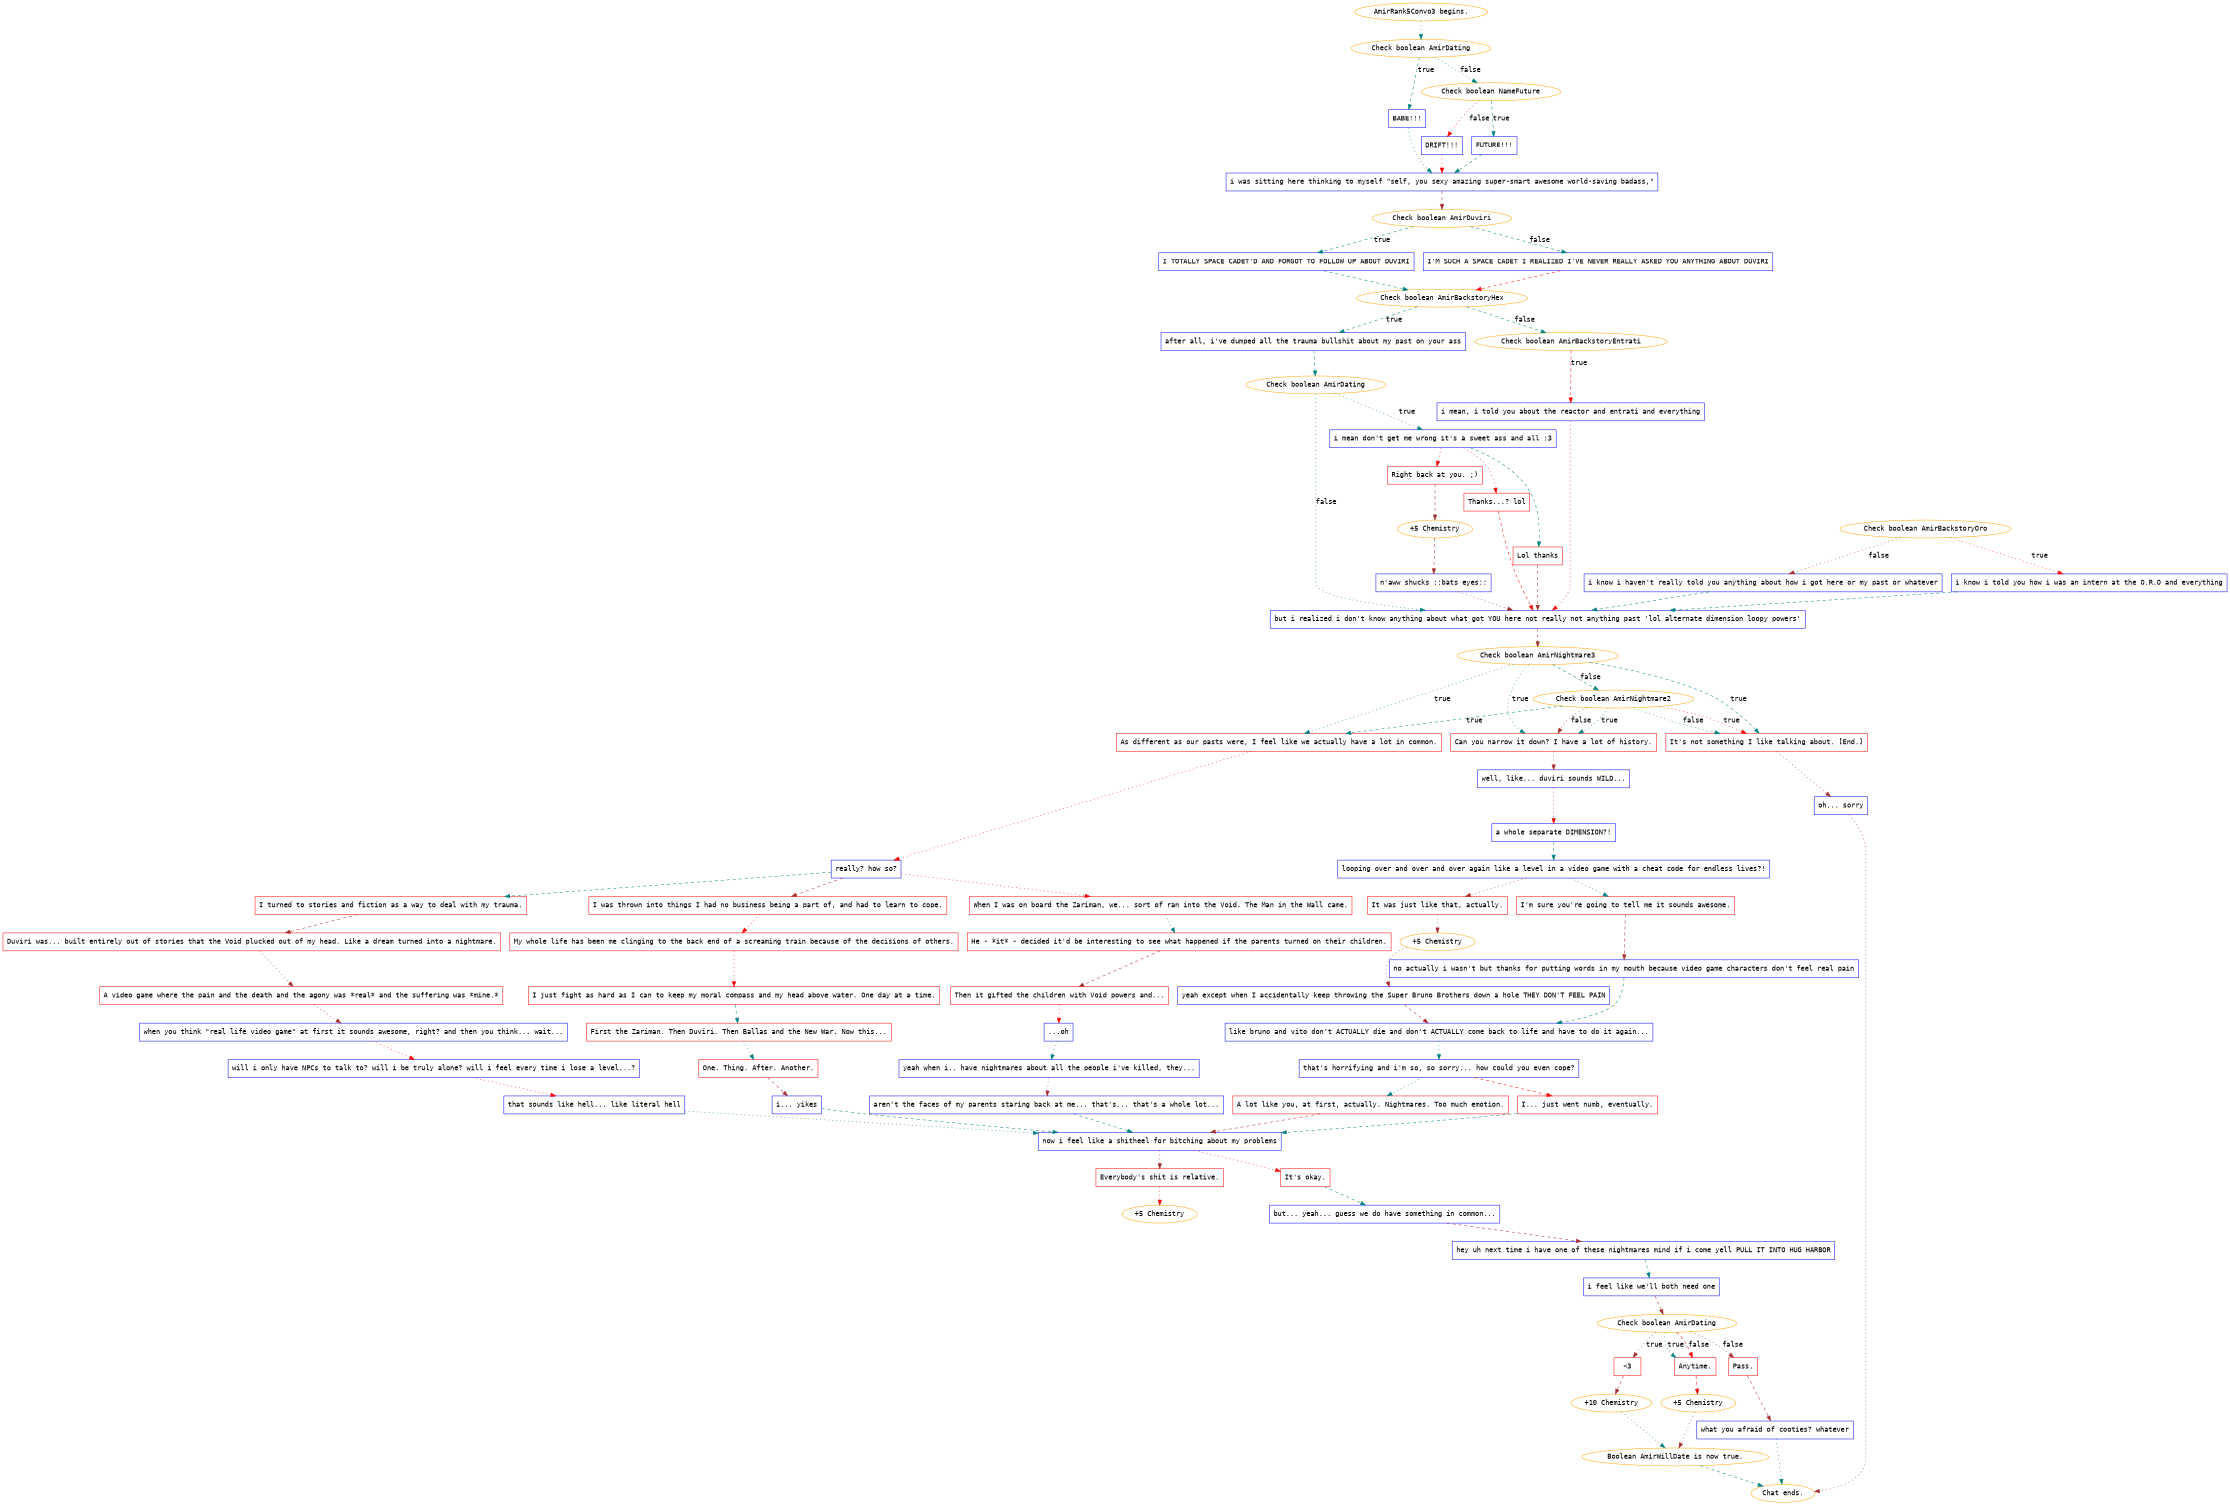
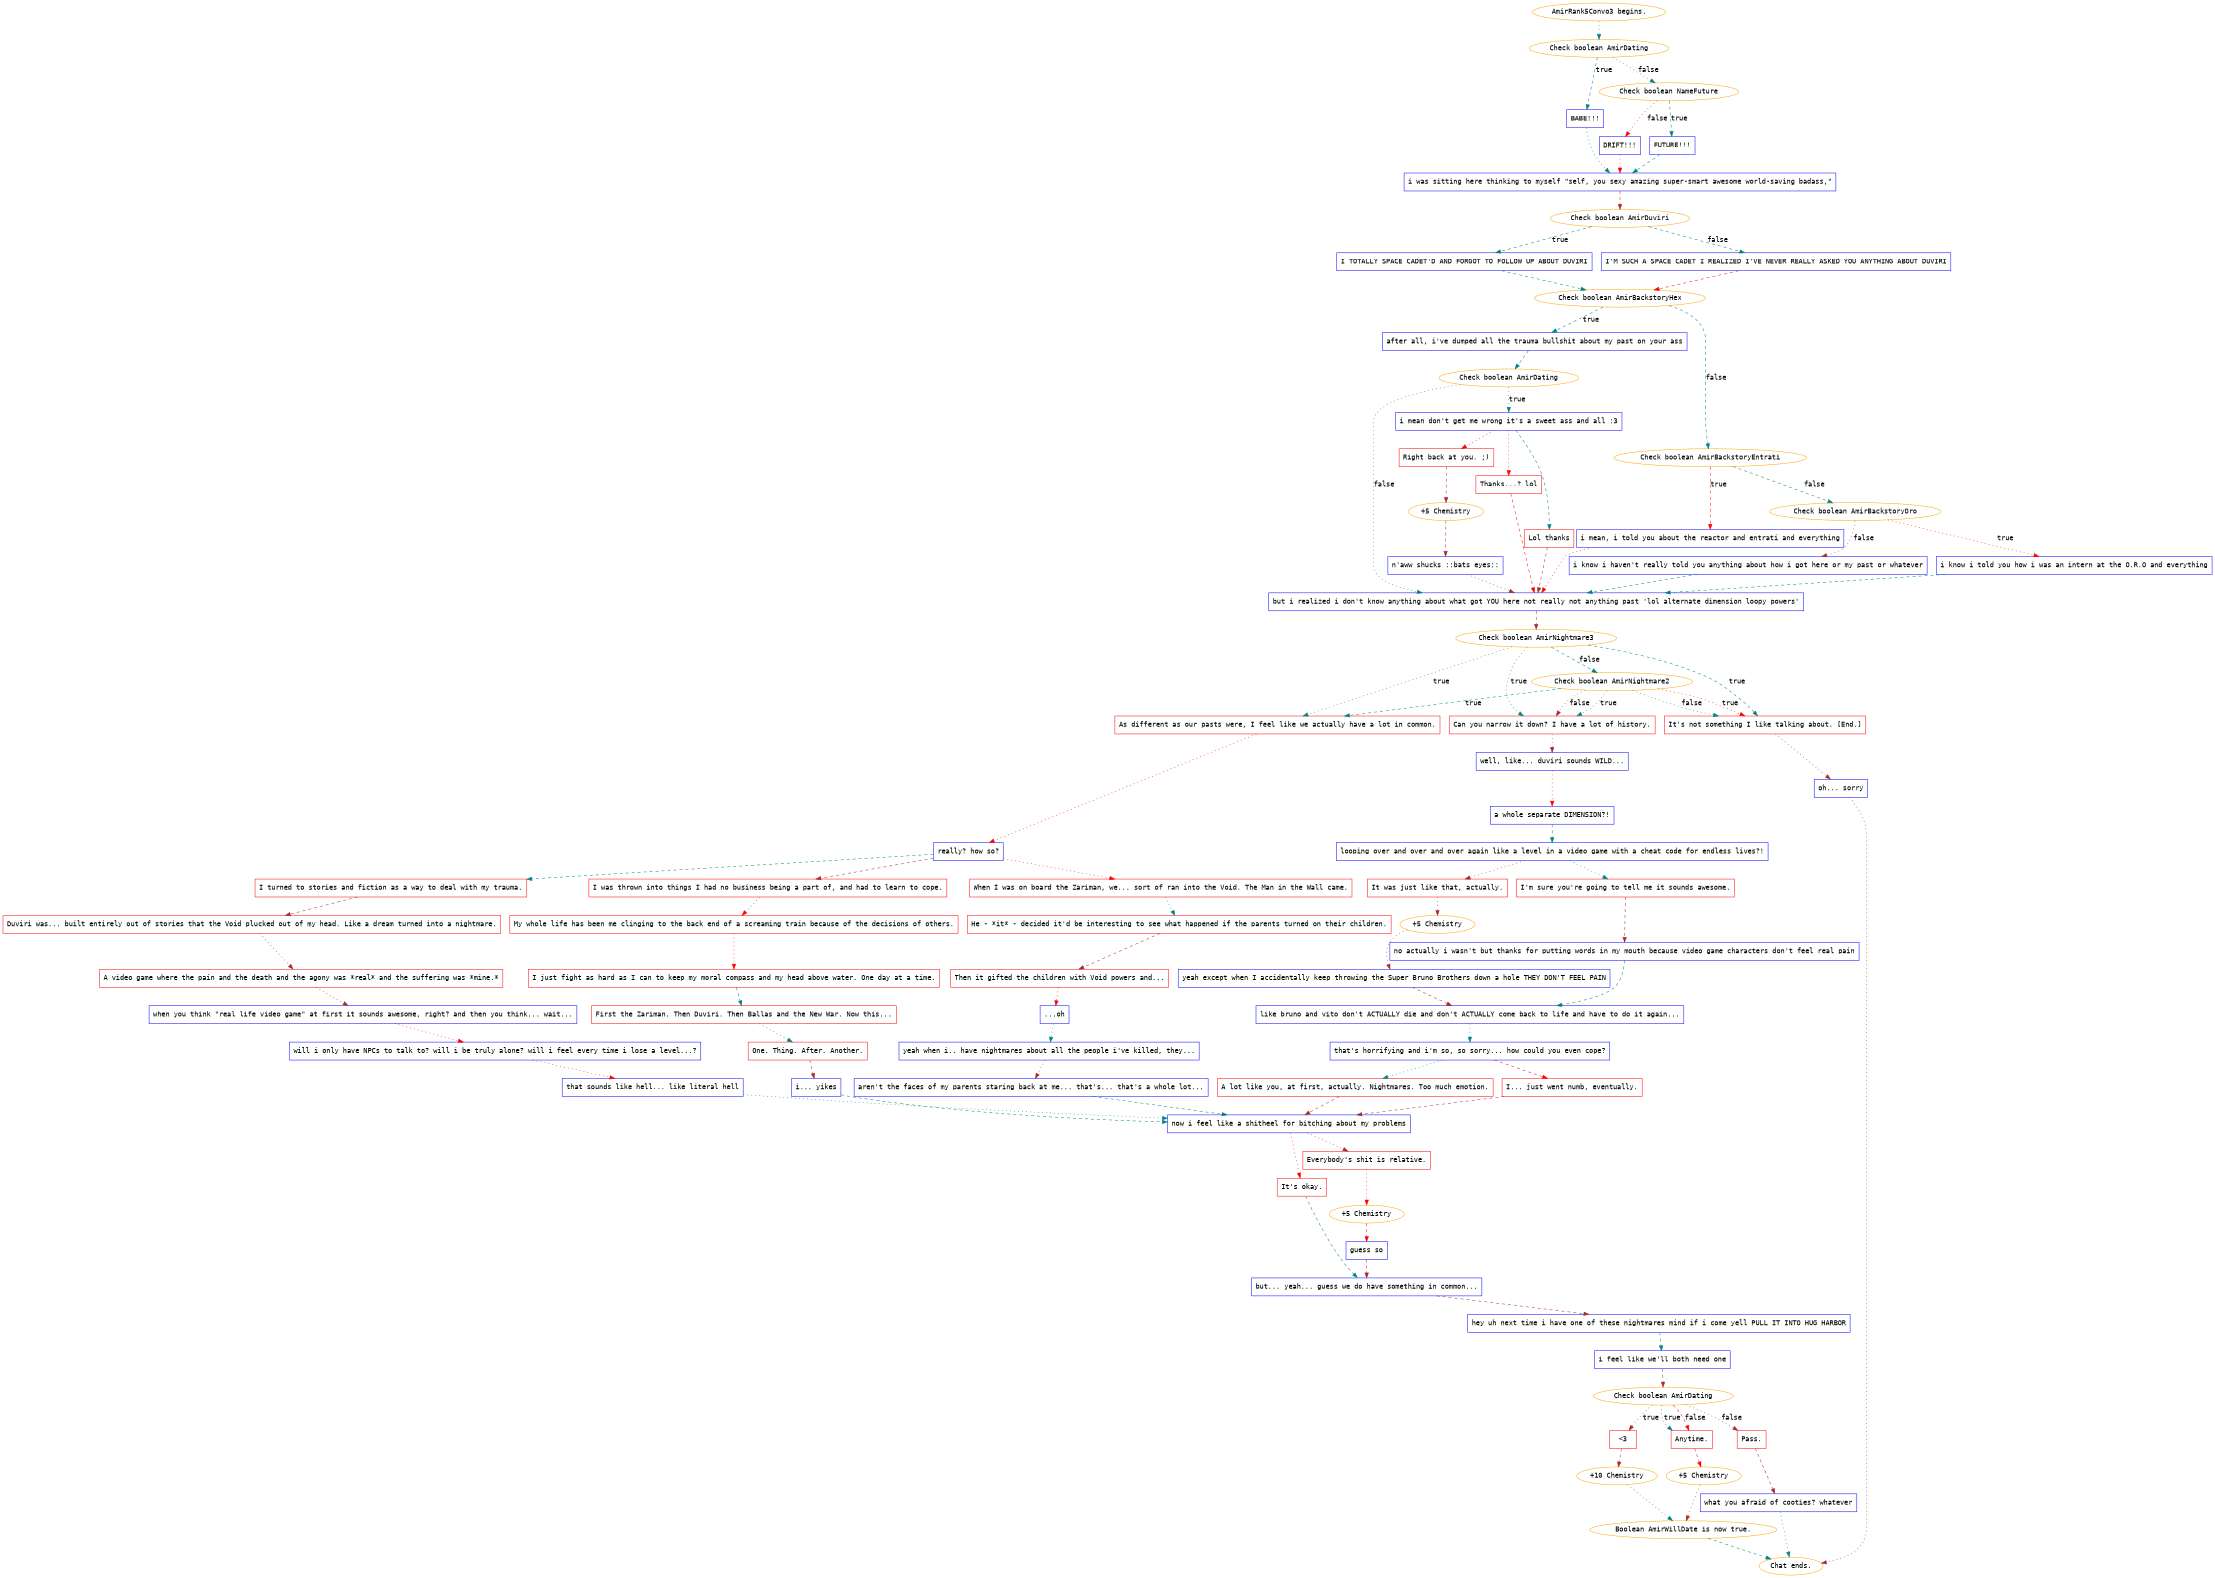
edge "Check boolean AmirBackstoryEntrati" -> "Check boolean AmirBackstoryOro": added, label "false"
edge "I... just went numb, eventually." -> "now i feel like a shitheel for bitching about my problems": color teal -> brown
node "guess so": added
